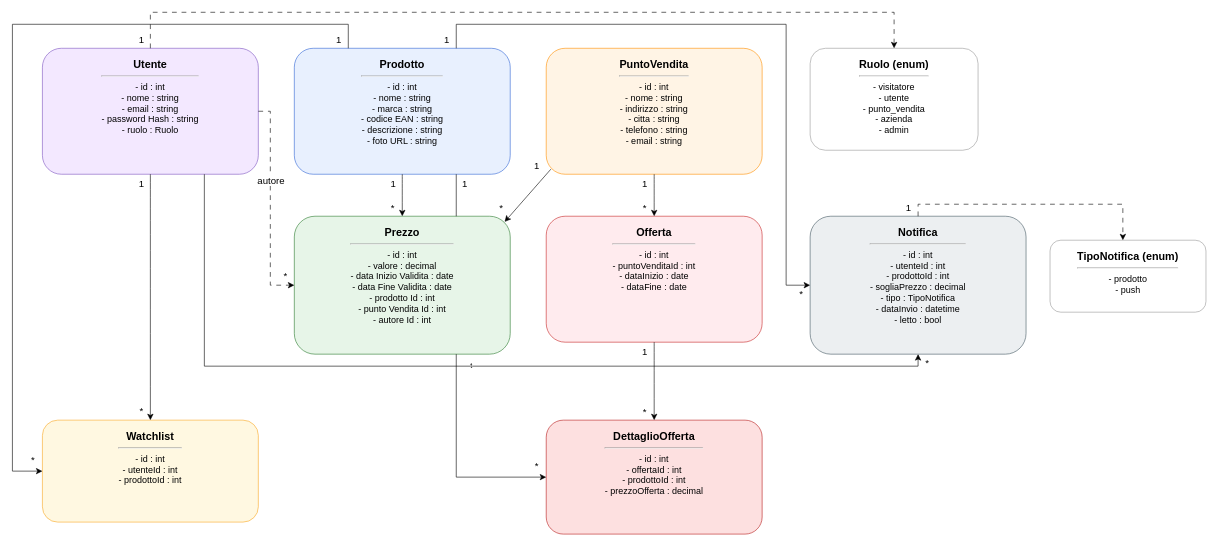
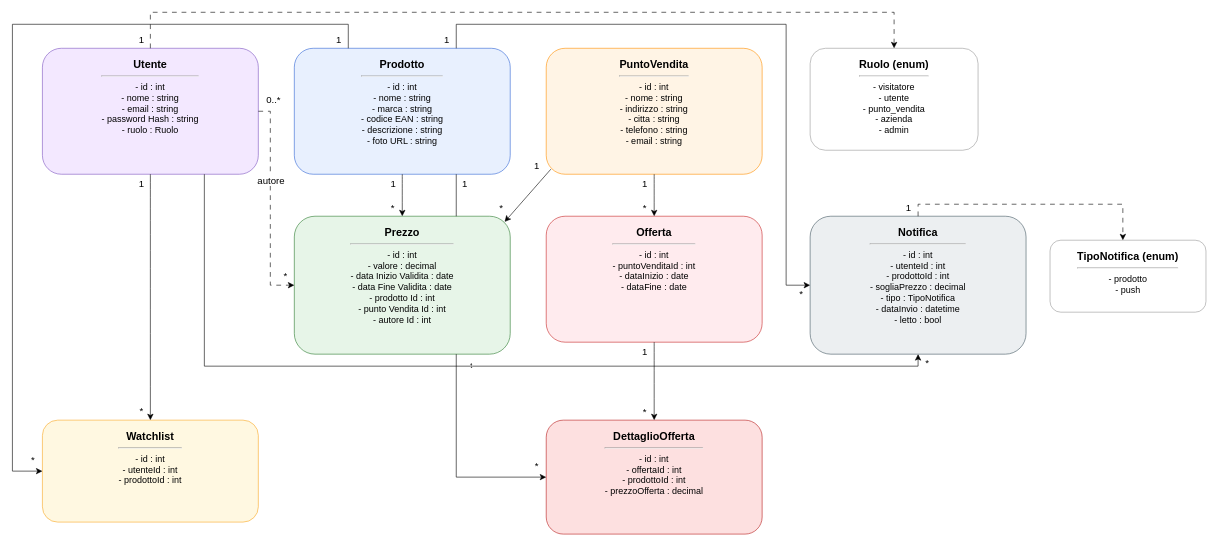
node "0..*": added
